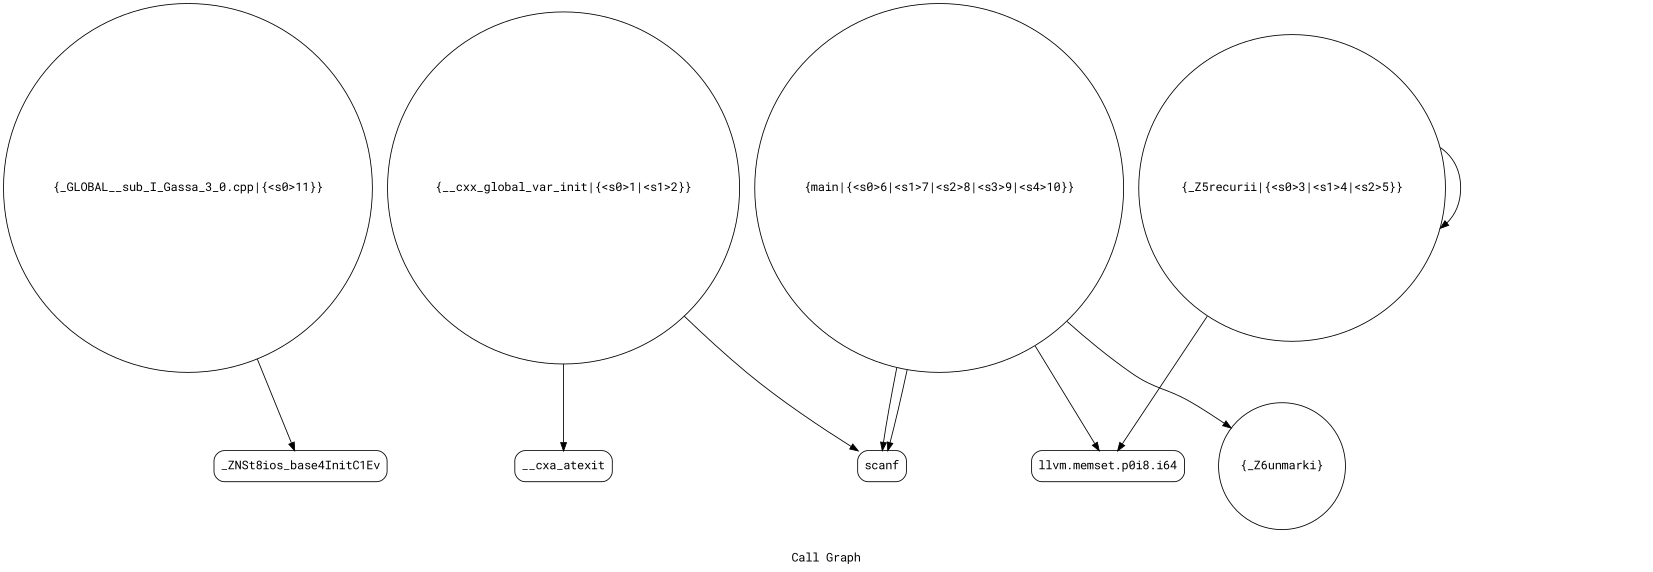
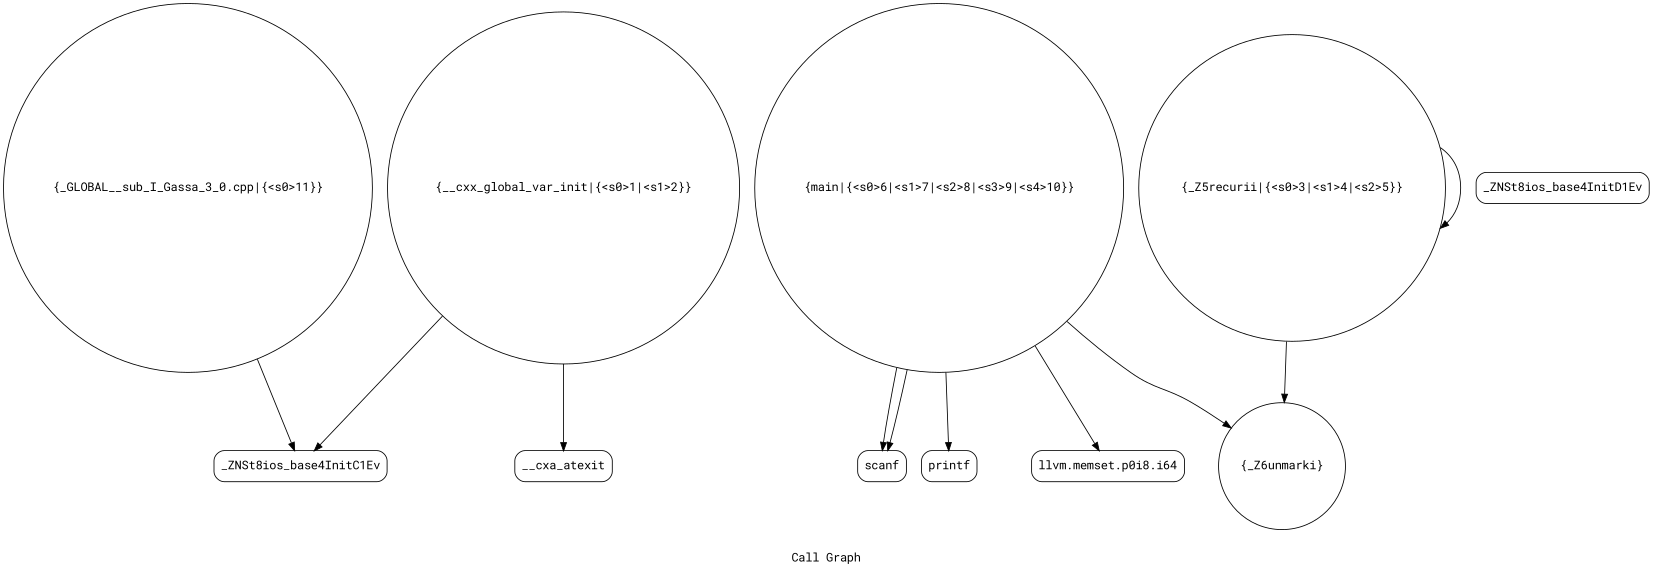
node "_ZNSt8ios_base4InitD1Ev": added
edge "{_Z5recurii|{<s0>3|<s1>4|<s2>5}}" -> "llvm.memset.p0i8.i64": now "{_Z5recurii|{<s0>3|<s1>4|<s2>5}}" -> "{_Z6unmarki}"
edge "{__cxx_global_var_init|{<s0>1|<s1>2}}" -> "scanf": now "{__cxx_global_var_init|{<s0>1|<s1>2}}" -> "_ZNSt8ios_base4InitC1Ev"
node "printf": added
